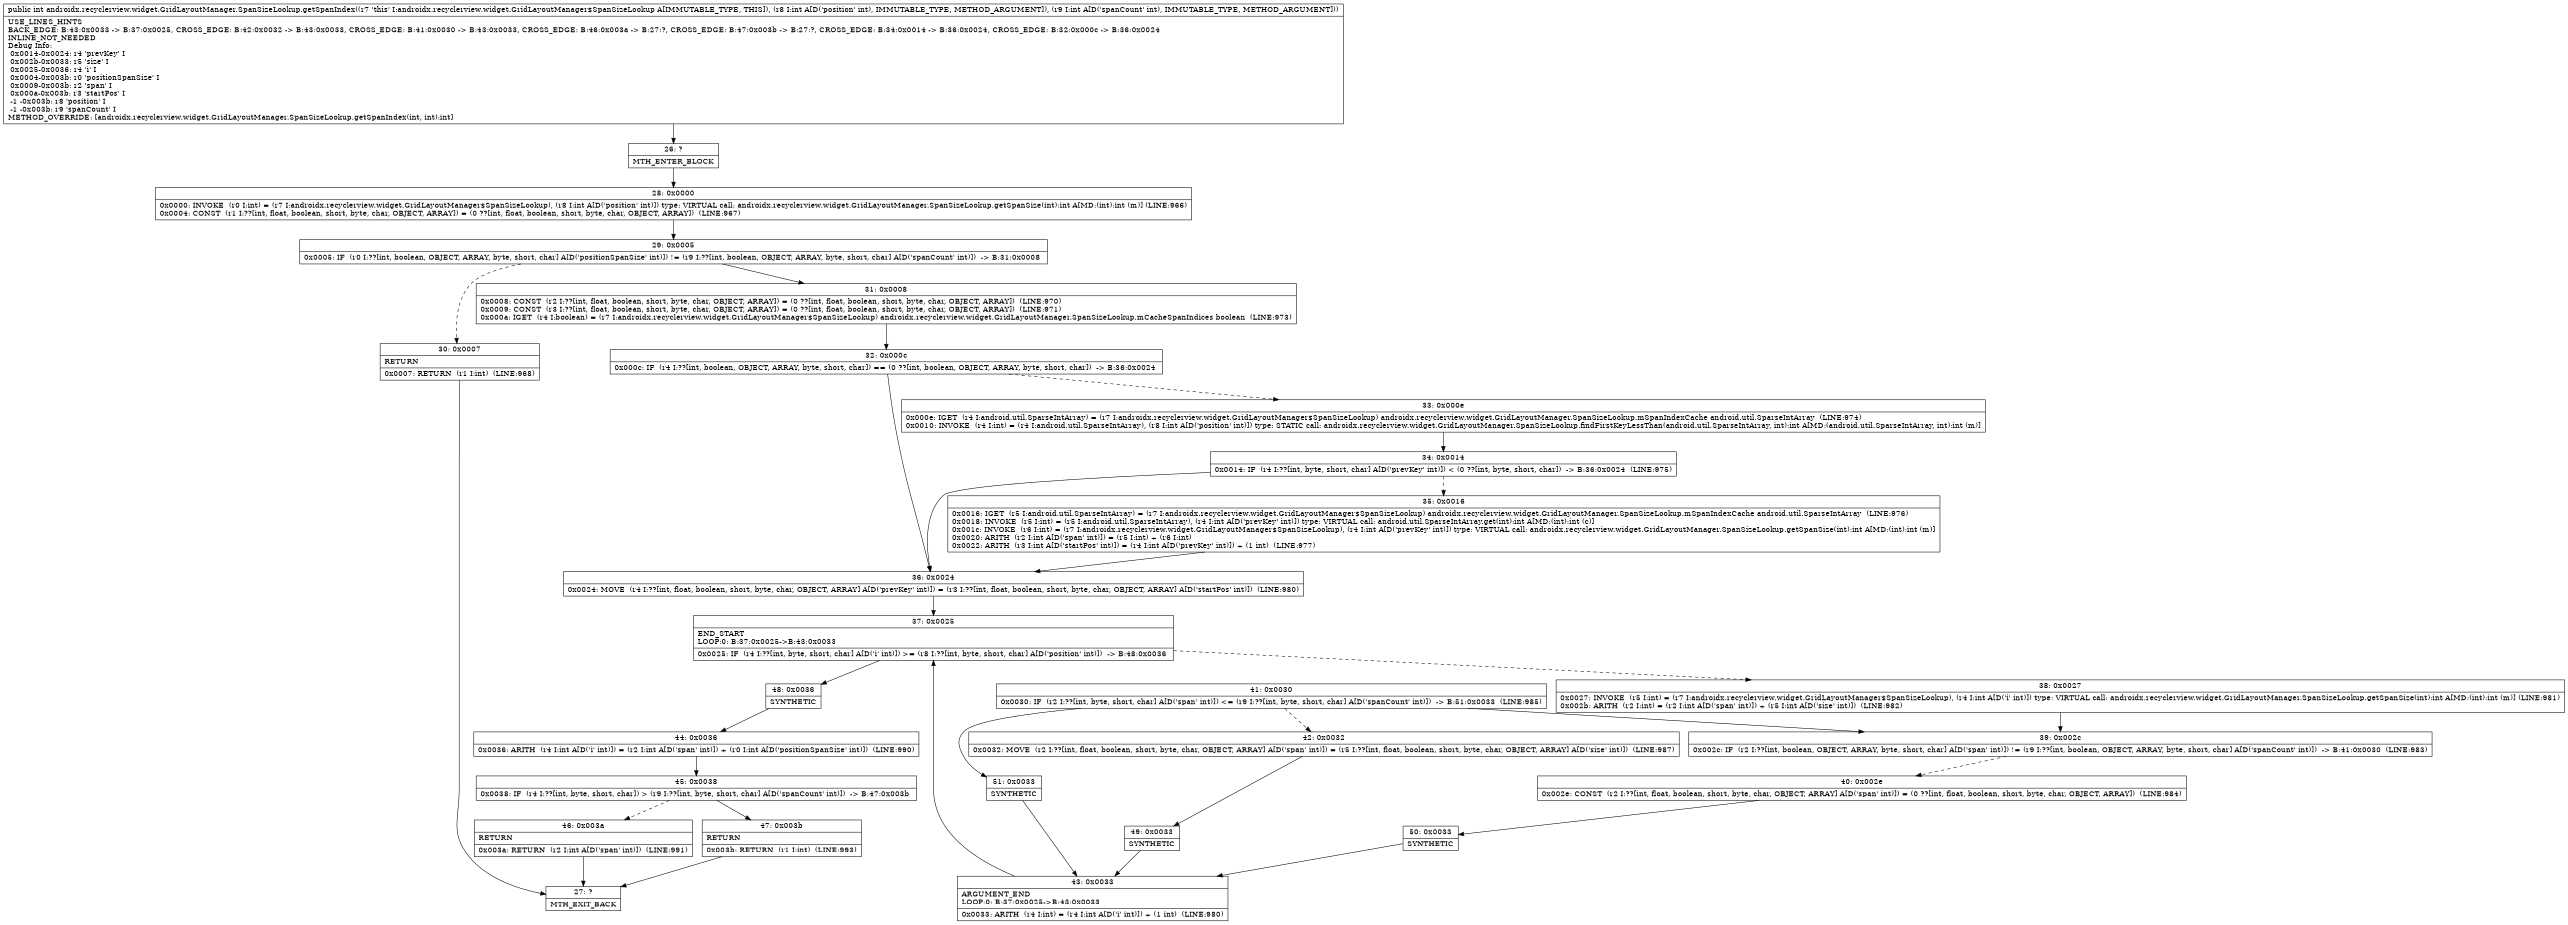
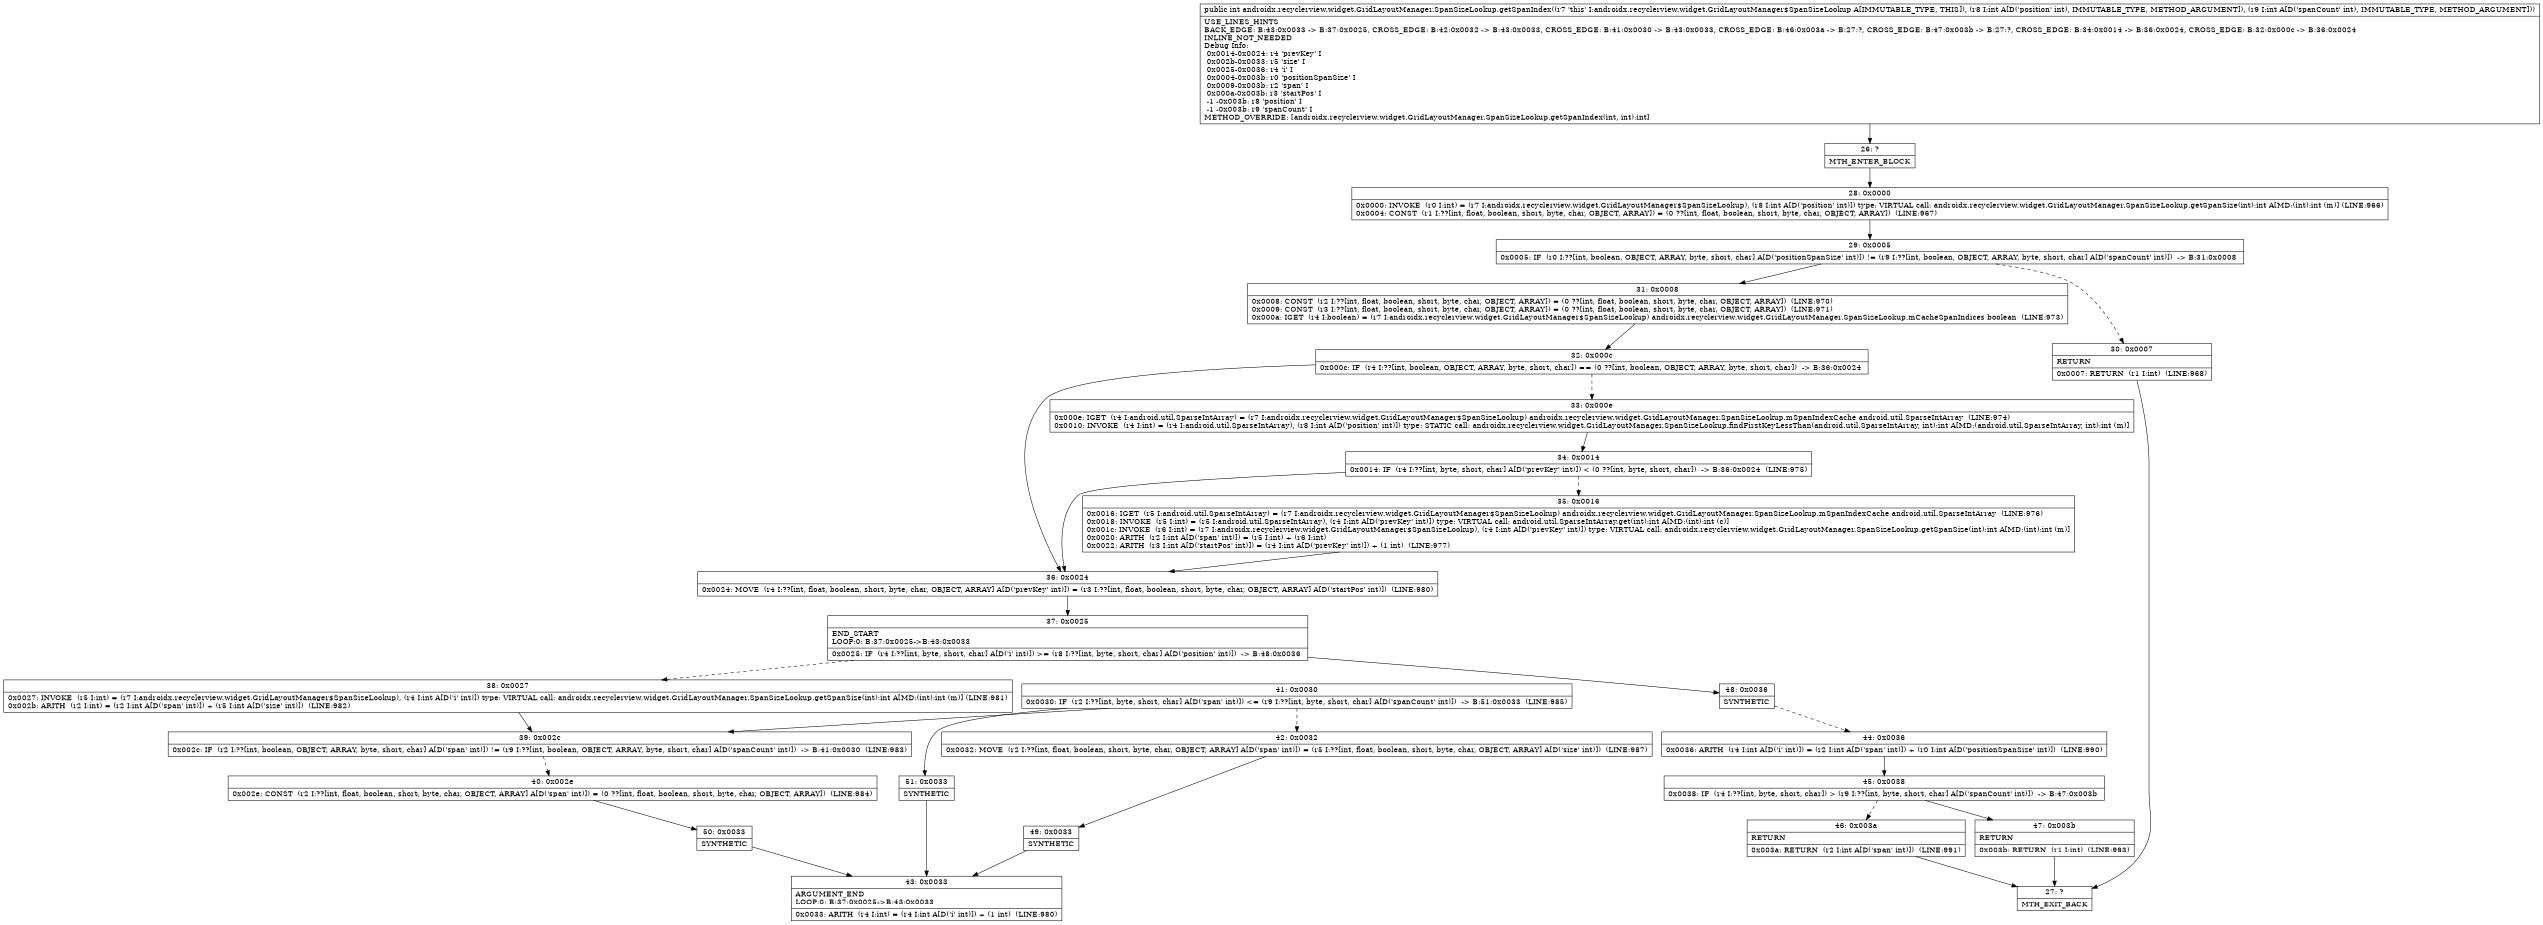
edge "48: 0x0036" -> "44: 0x0036": style solid -> dashed
edge "43: 0x0033" -> "37: 0x0025": removed
